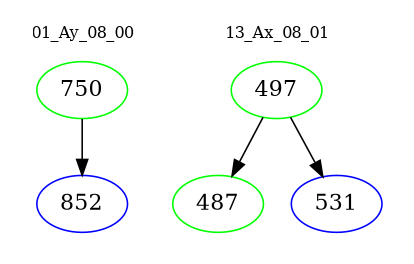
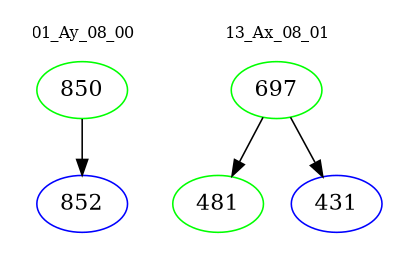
node "750": label "750" -> "850"
node "497": label "497" -> "697"
node "487": label "487" -> "481"
node "531": label "531" -> "431"
